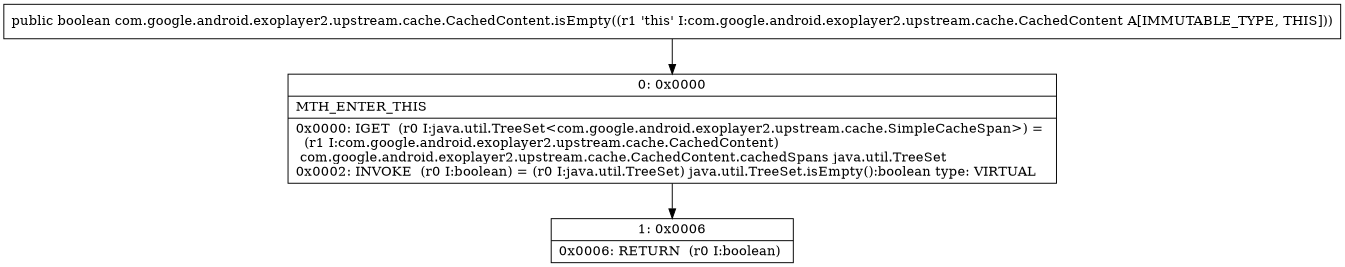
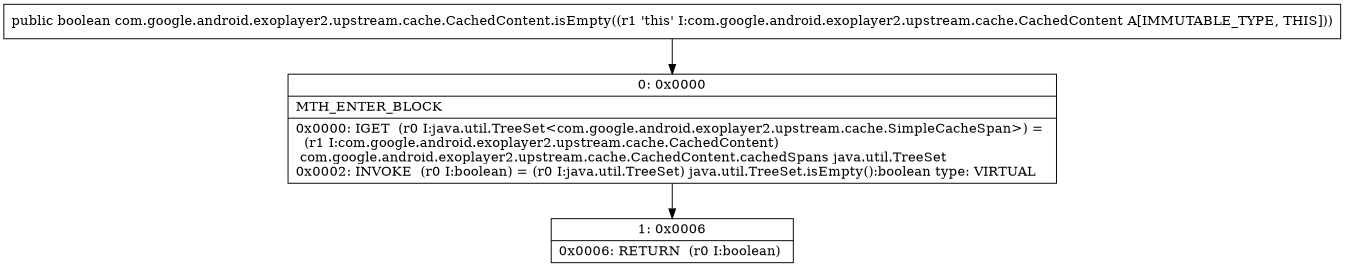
node "0: 0x0000": text "MTH_ENTER_THIS" -> "MTH_ENTER_BLOCK"
